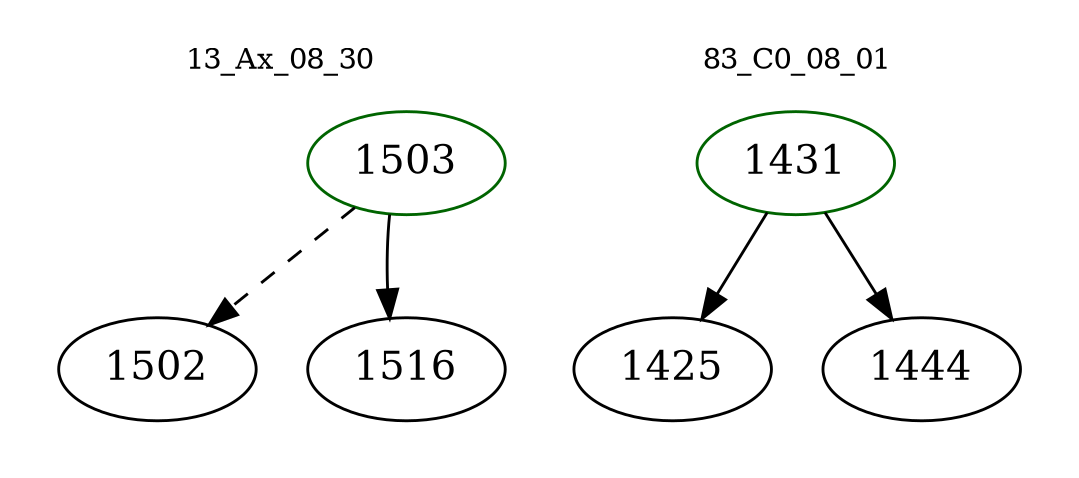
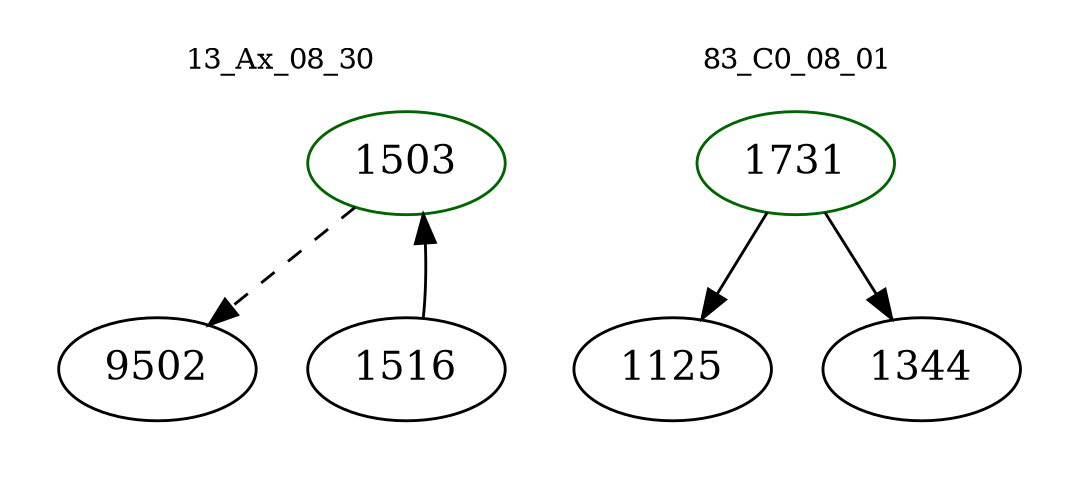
node "1431": label "1431" -> "1731"
edge "1503" -> "1516": reversed
node "1502": label "1502" -> "9502"
node "1425": label "1425" -> "1125"
node "1444": label "1444" -> "1344"
